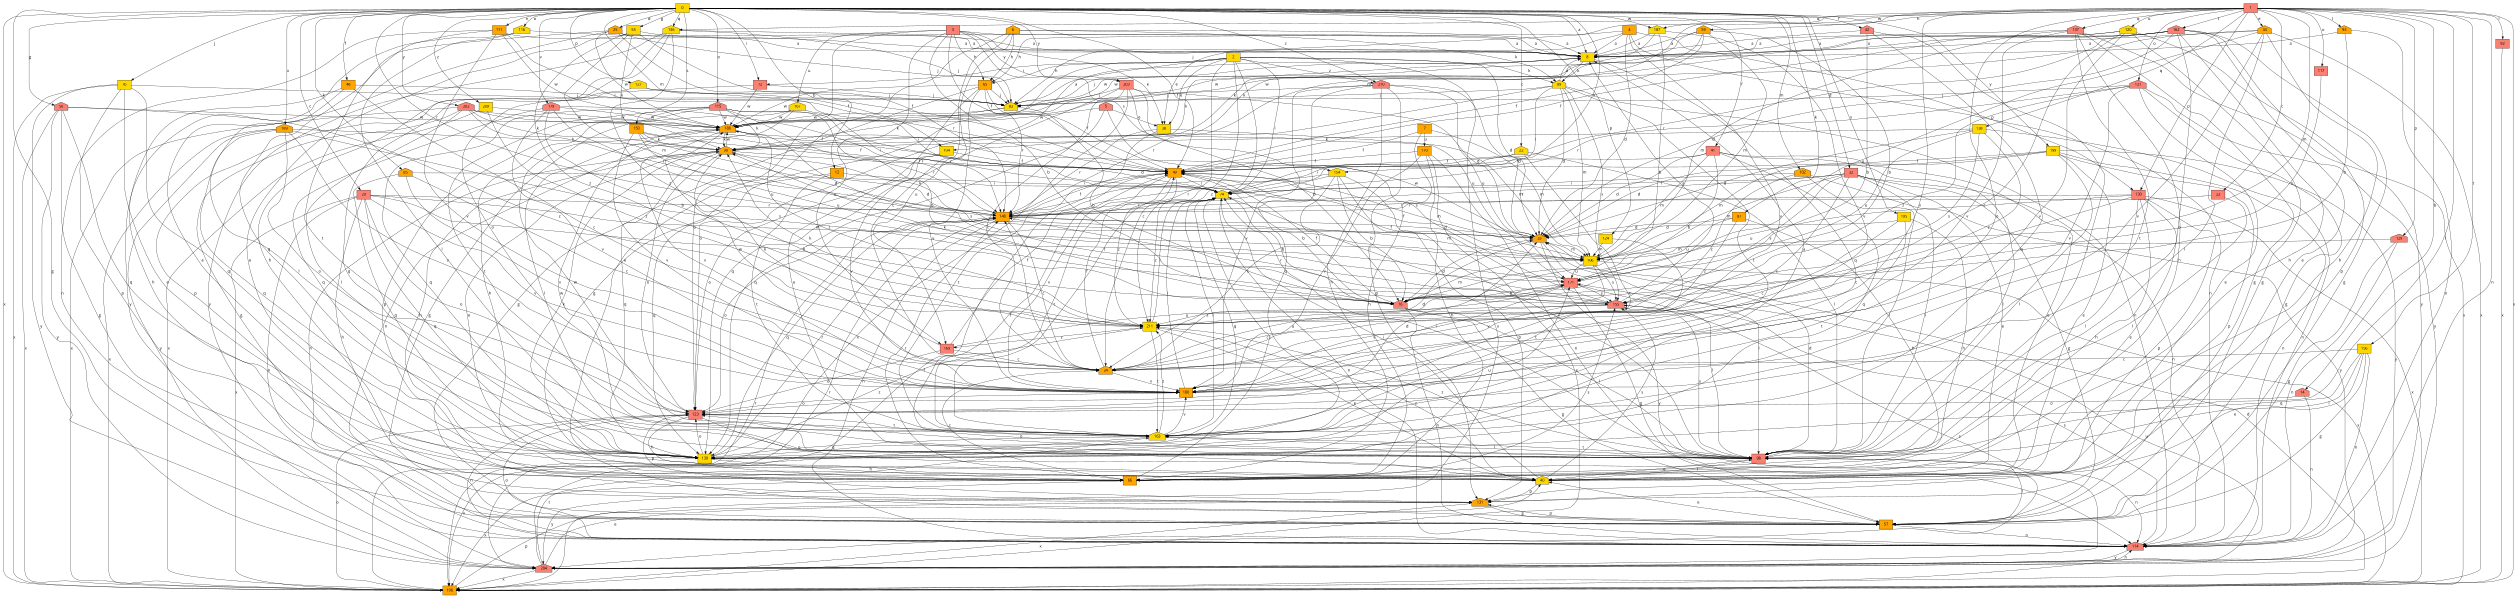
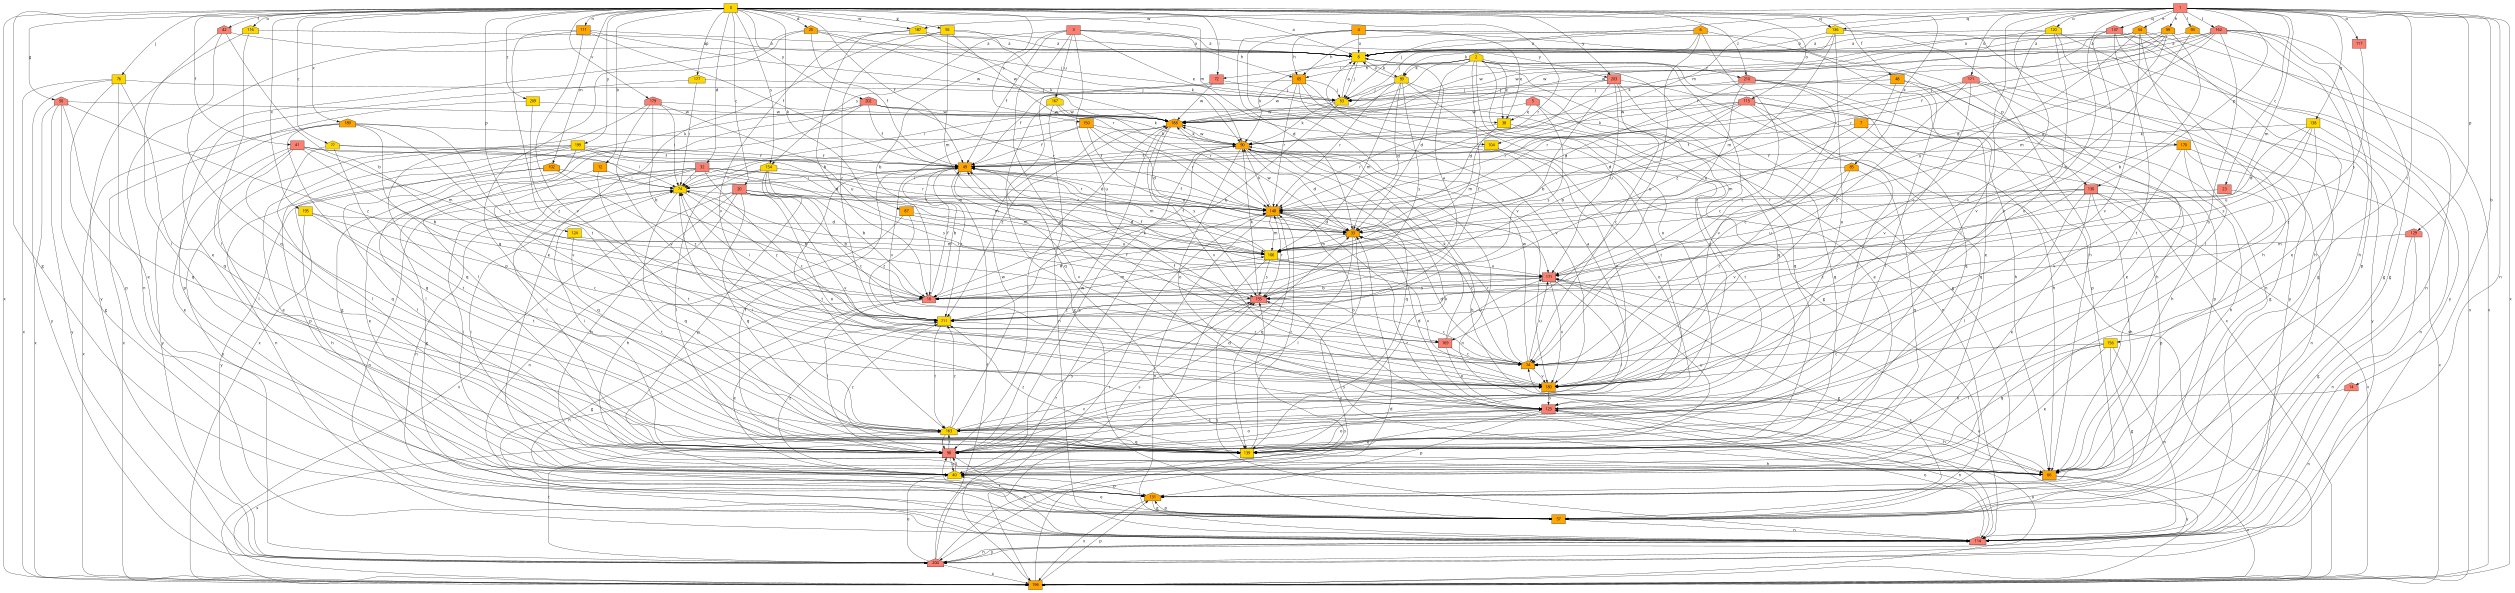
node "92": removed
node "2": shape box -> house
